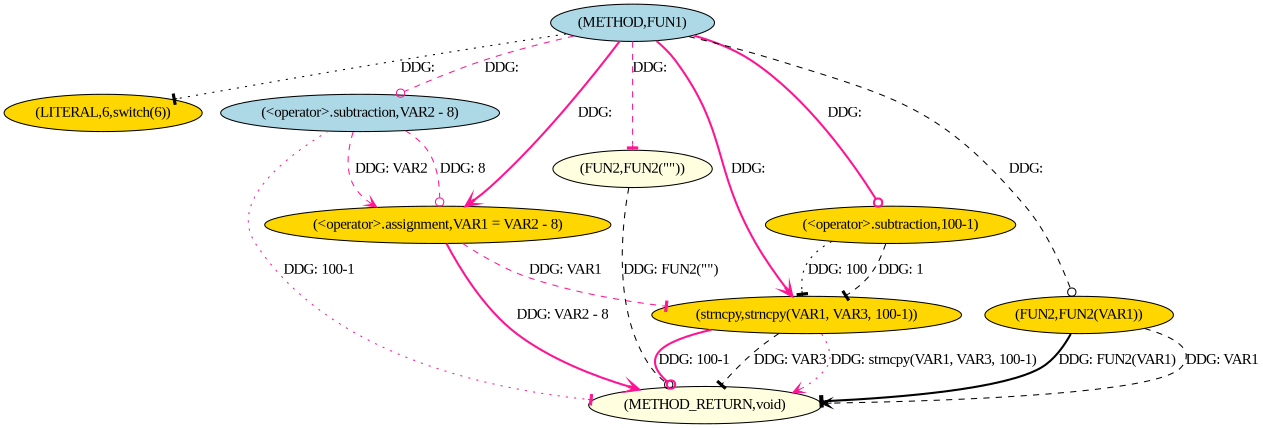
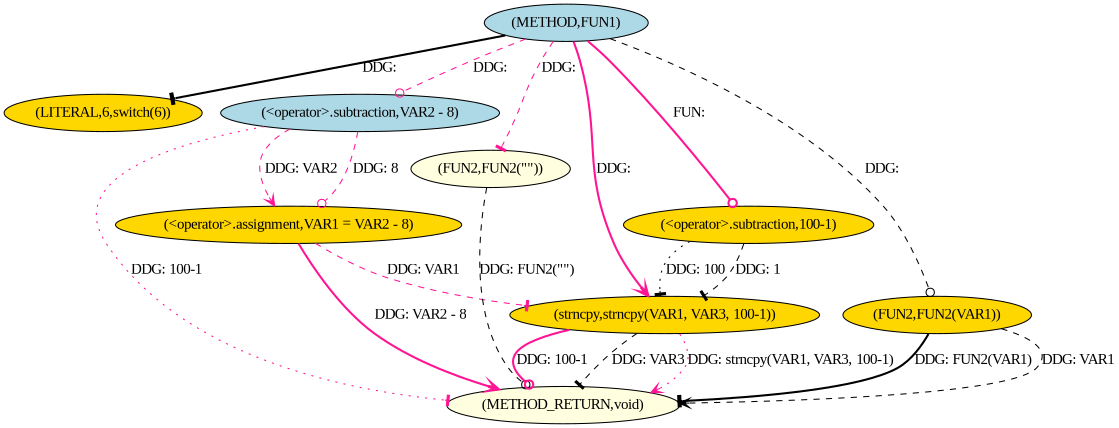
edge "(METHOD,FUN1)" -> "(LITERAL,6,switch(6))": style dotted -> bold
edge "(METHOD,FUN1)" -> "(<operator>.subtraction,100-1)": label "DDG: " -> "FUN: "
edge "(METHOD,FUN1)" -> "(<operator>.assignment,VAR1 = VAR2 - 8)": removed, label "DDG:"
